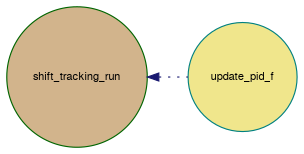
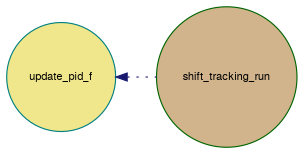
edge "update_pid_f" -> "shift_tracking_run": reversed
